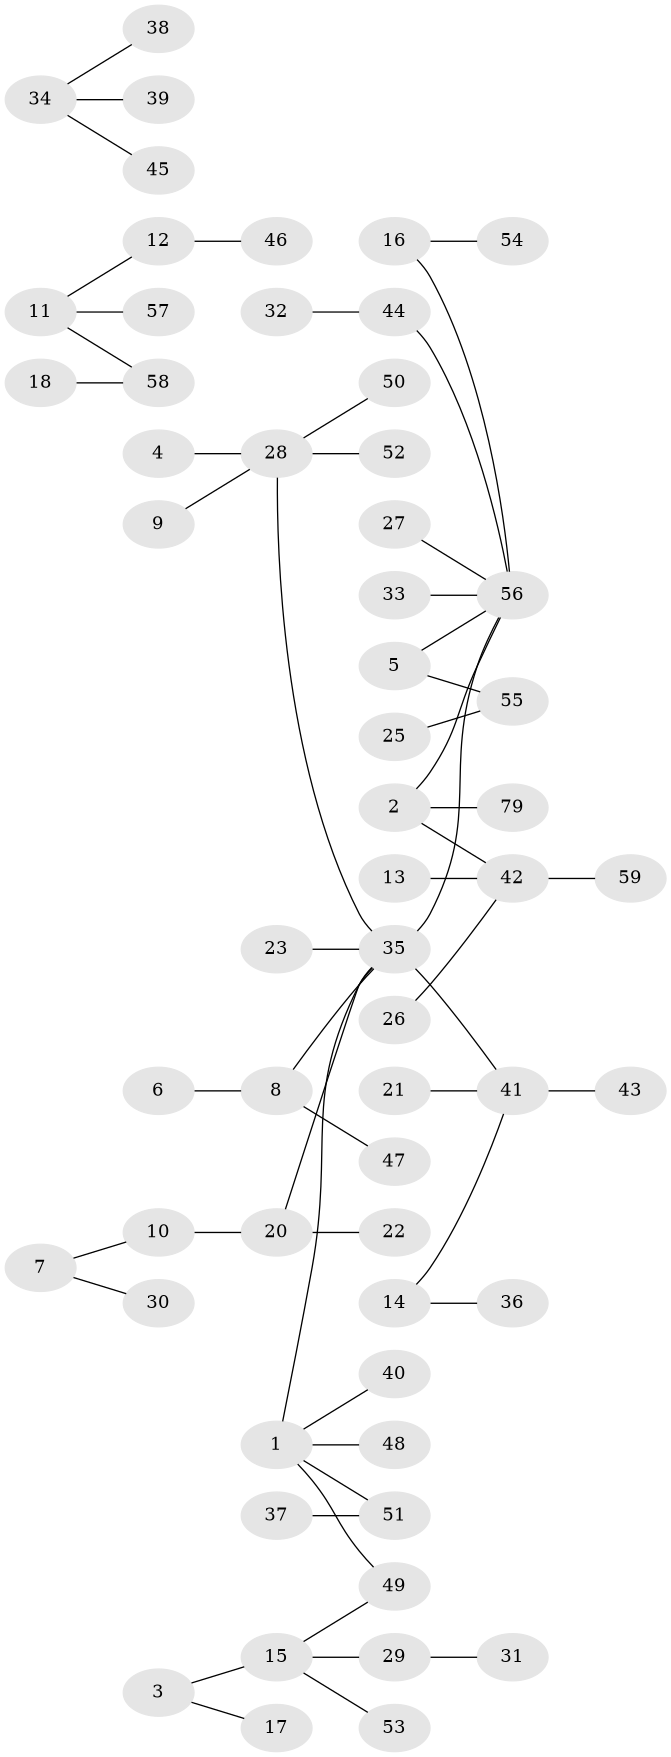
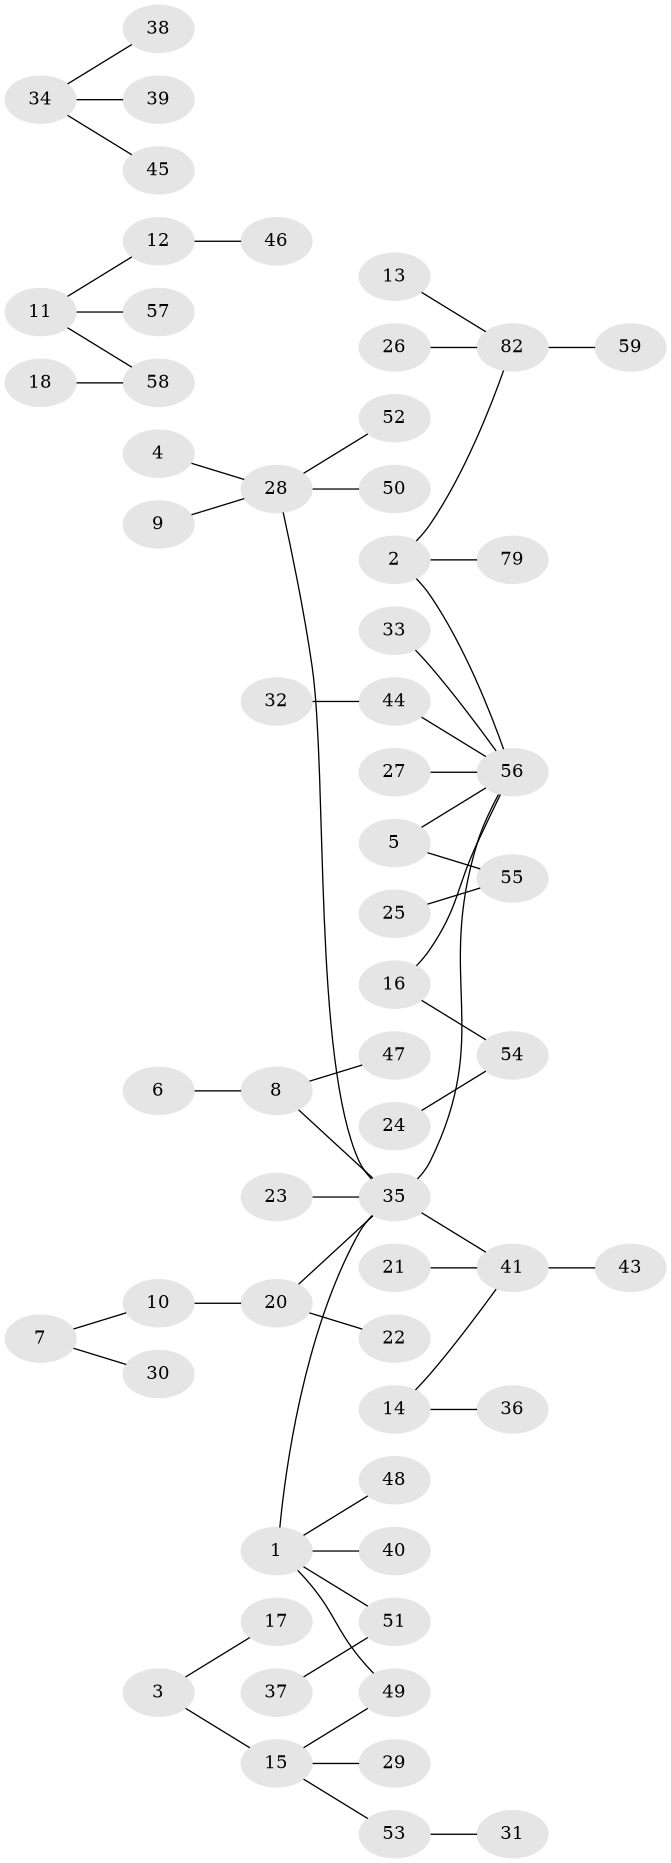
node "42": label "42" -> "82"
node "24": added
edge "29" -- "31": now "53" -- "31"
